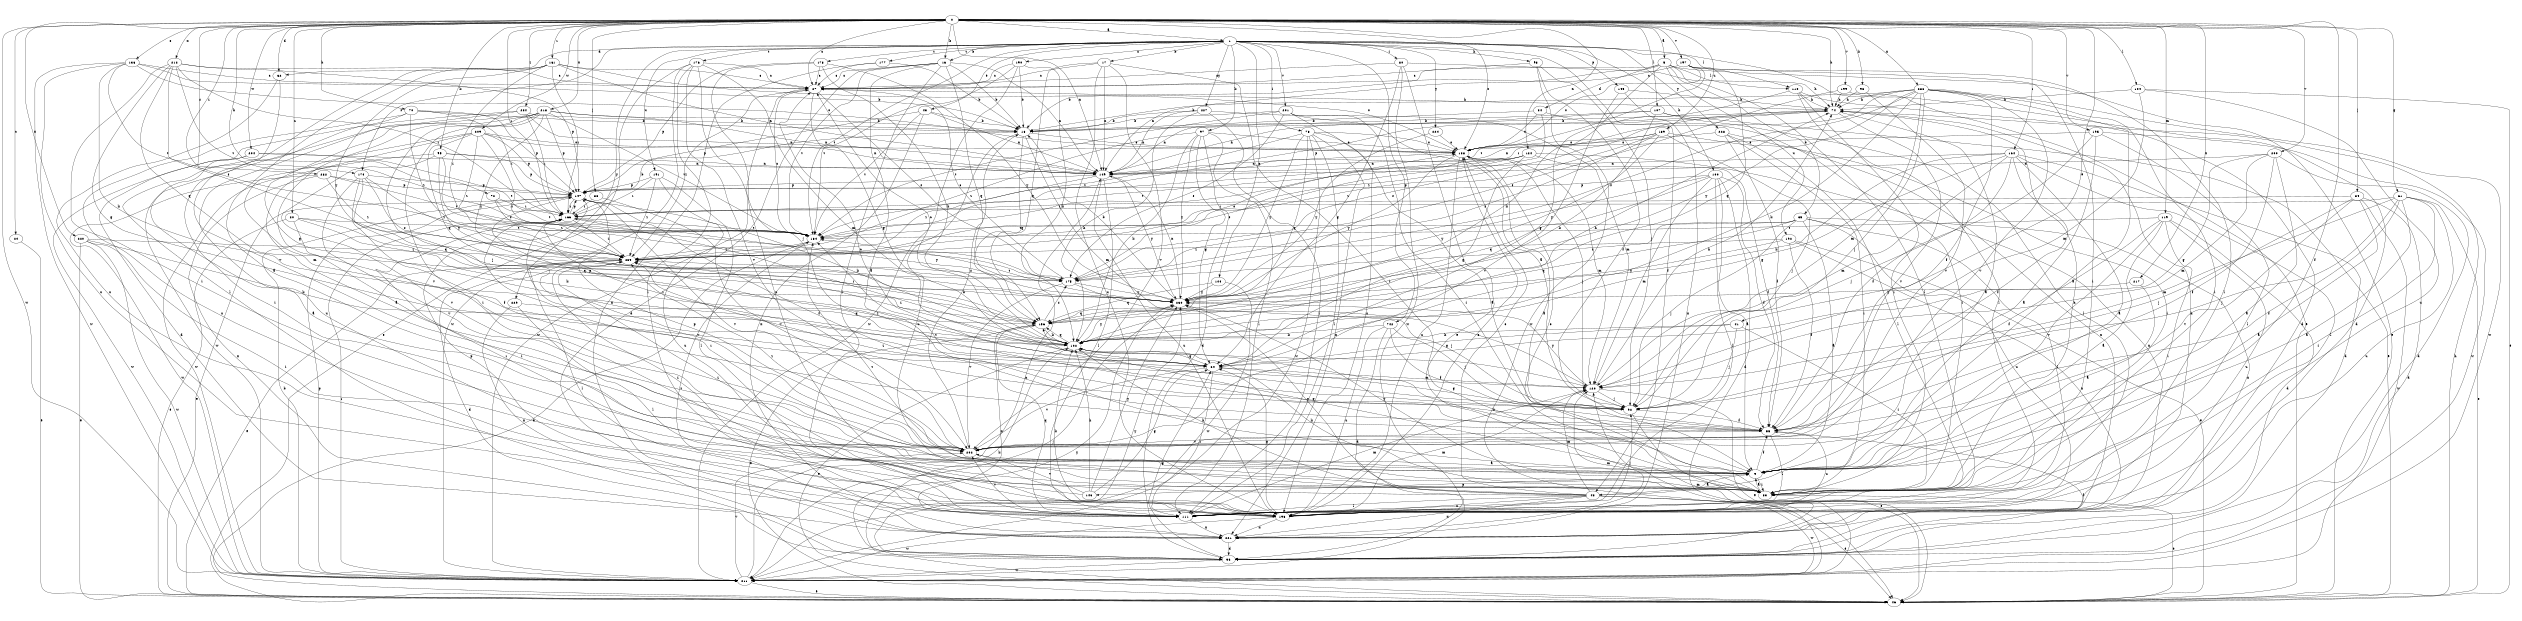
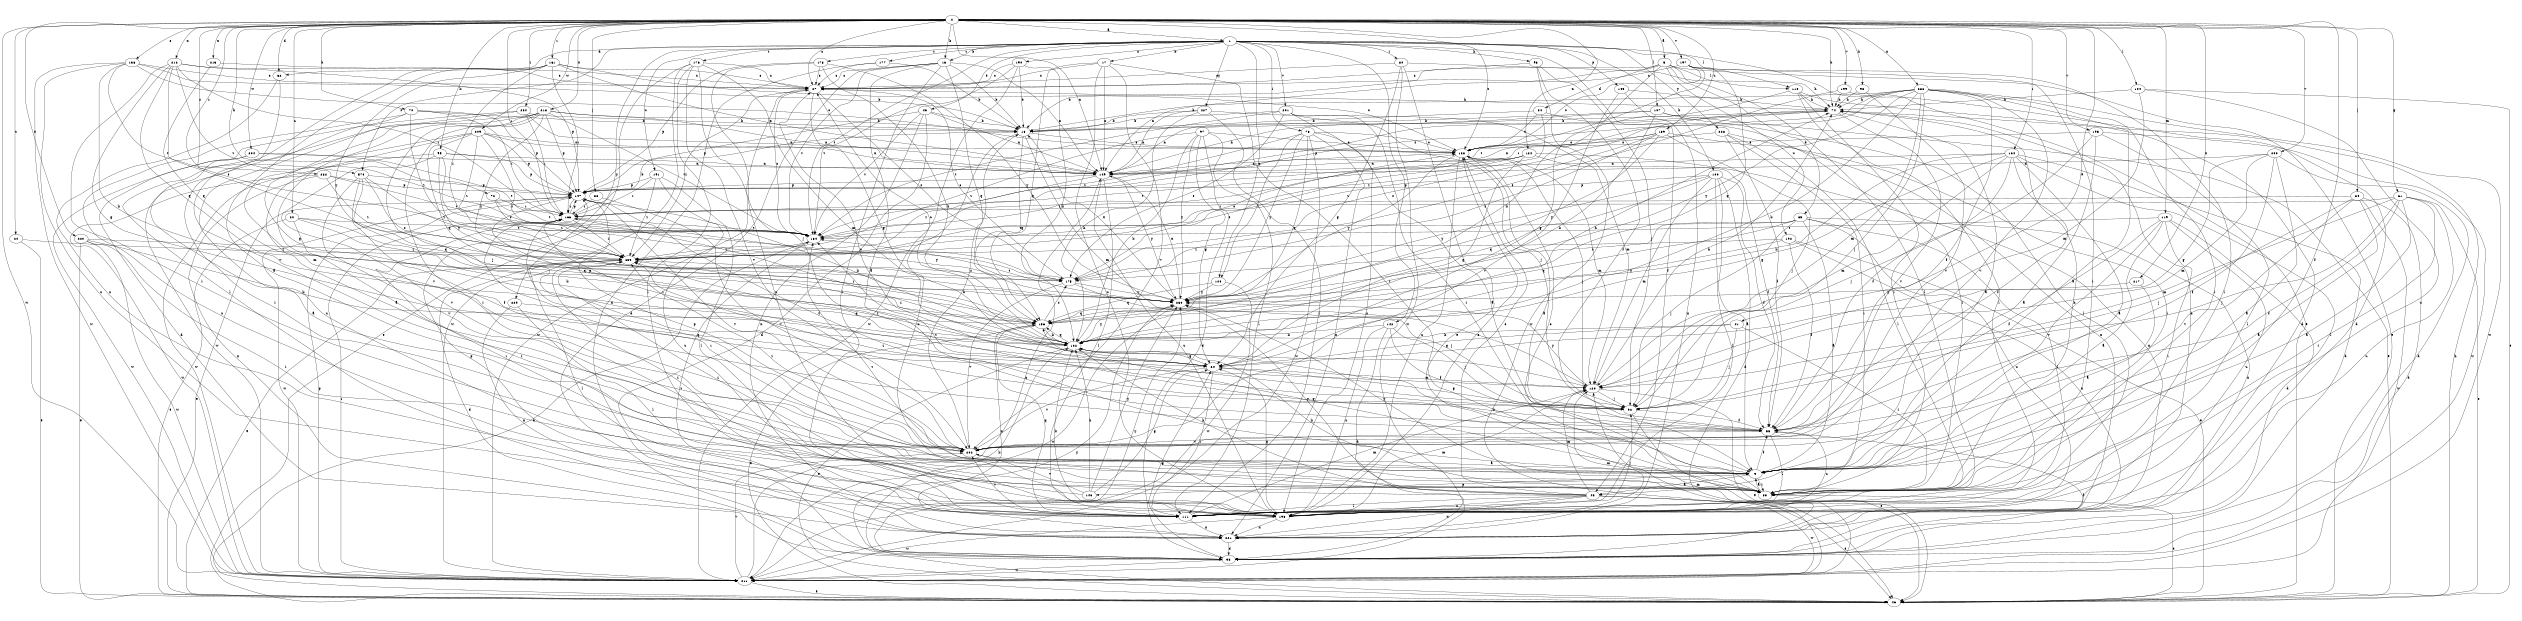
node "213": added
edge "1" -> "97": removed, label "k"
node "224": removed
node "174": label "174" -> "574"
edge "286" -> "175": now "286" -> "147"
edge "230" -> "18": label "b" -> "x"
edge "24" -> "239": added, label "z"
edge "201" -> "92": label "a" -> "j"
node "742": label "742" -> "142"
edge "166" -> "202": label "v" -> "q"
edge "78" -> "111": now "78" -> "144"
edge "147" -> "211": label "b" -> "w"
edge "230" -> "211": label "j" -> "w"
edge "43" -> "36": added, label "d"
edge "48" -> "9": reversed
